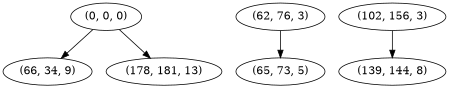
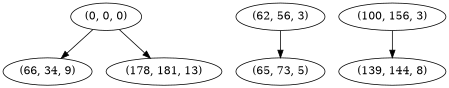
node "(62, 76, 3)": label "(62, 76, 3)" -> "(62, 56, 3)"
node "(102, 156, 3)": label "(102, 156, 3)" -> "(100, 156, 3)"
